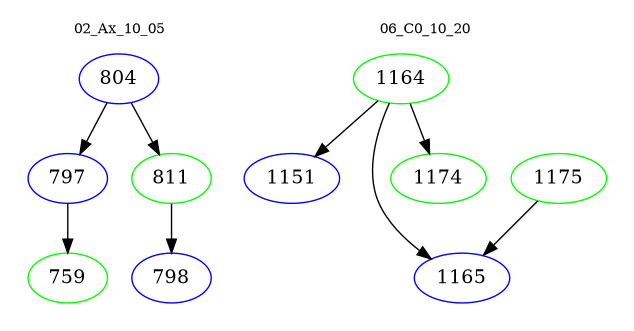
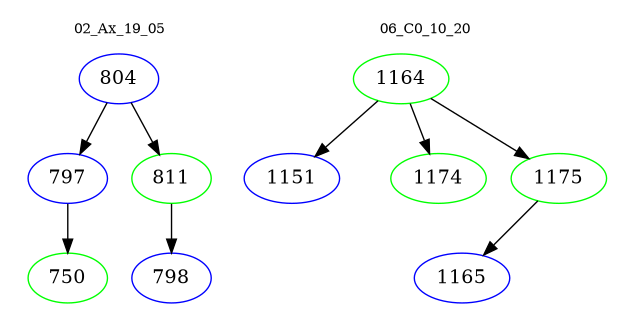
cluster "02_Ax_10_05": label "02_Ax_10_05" -> "02_Ax_19_05"
edge "1164" -> "1165": now "1164" -> "1175"
node "759": label "759" -> "750"
